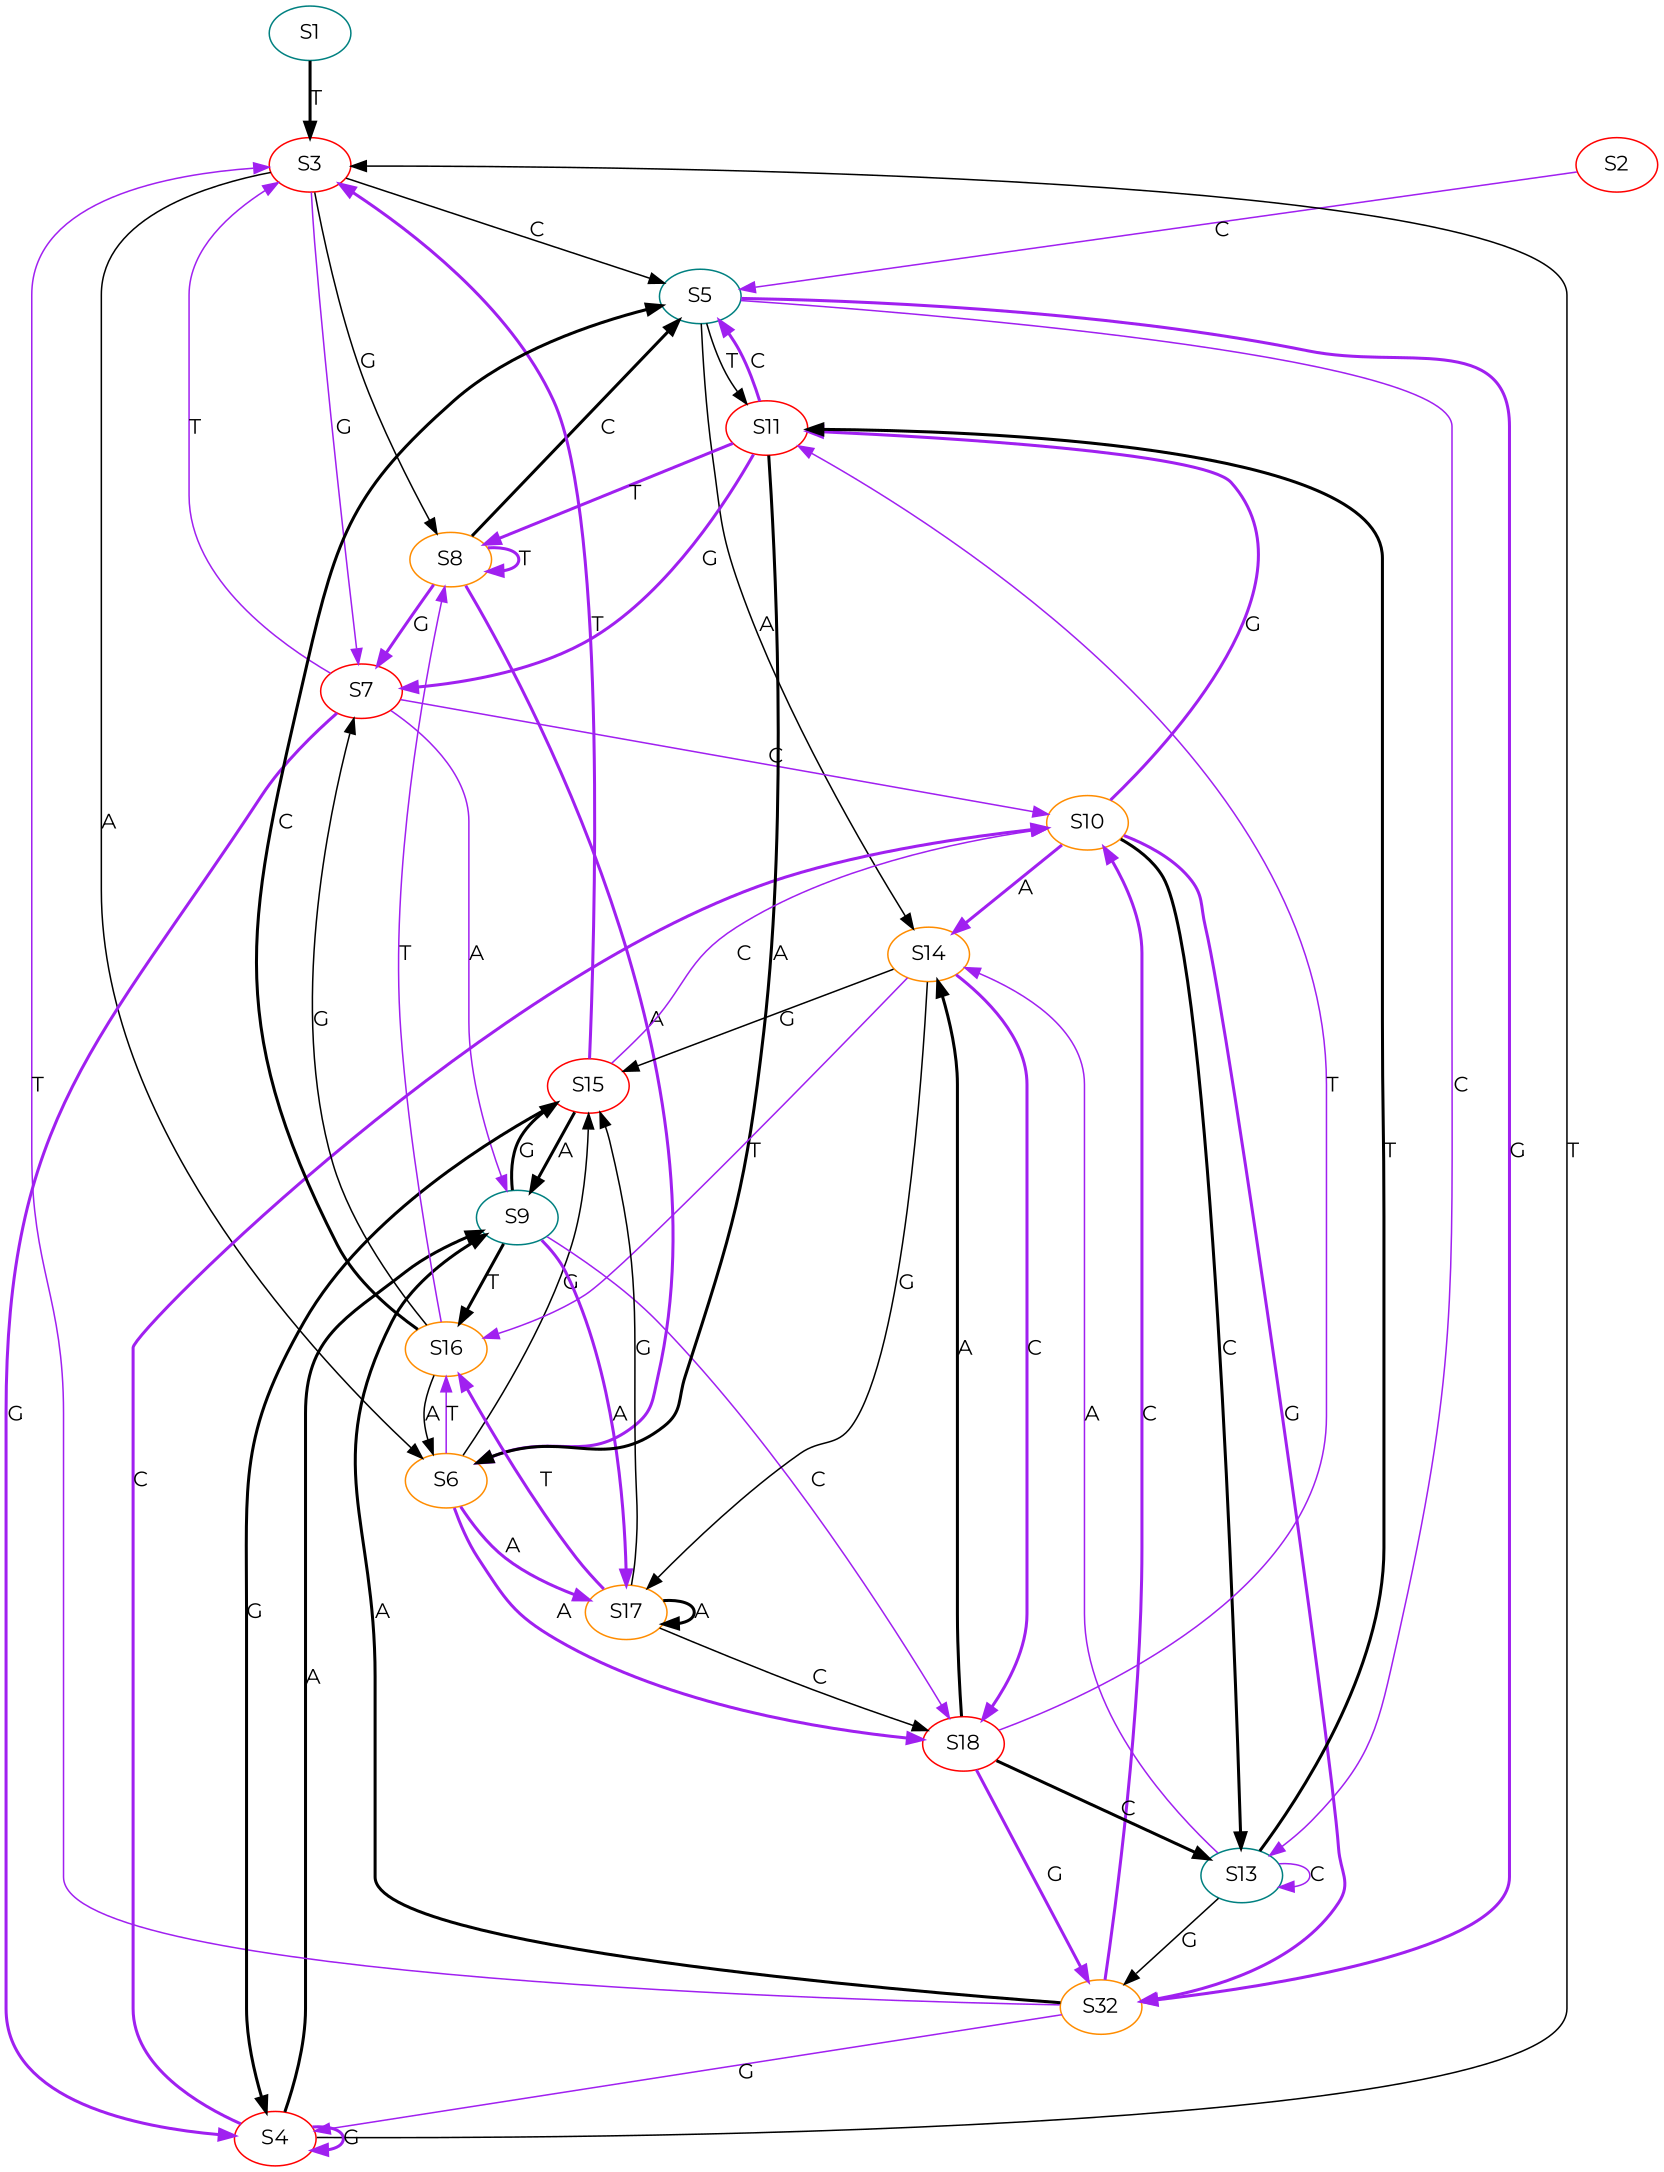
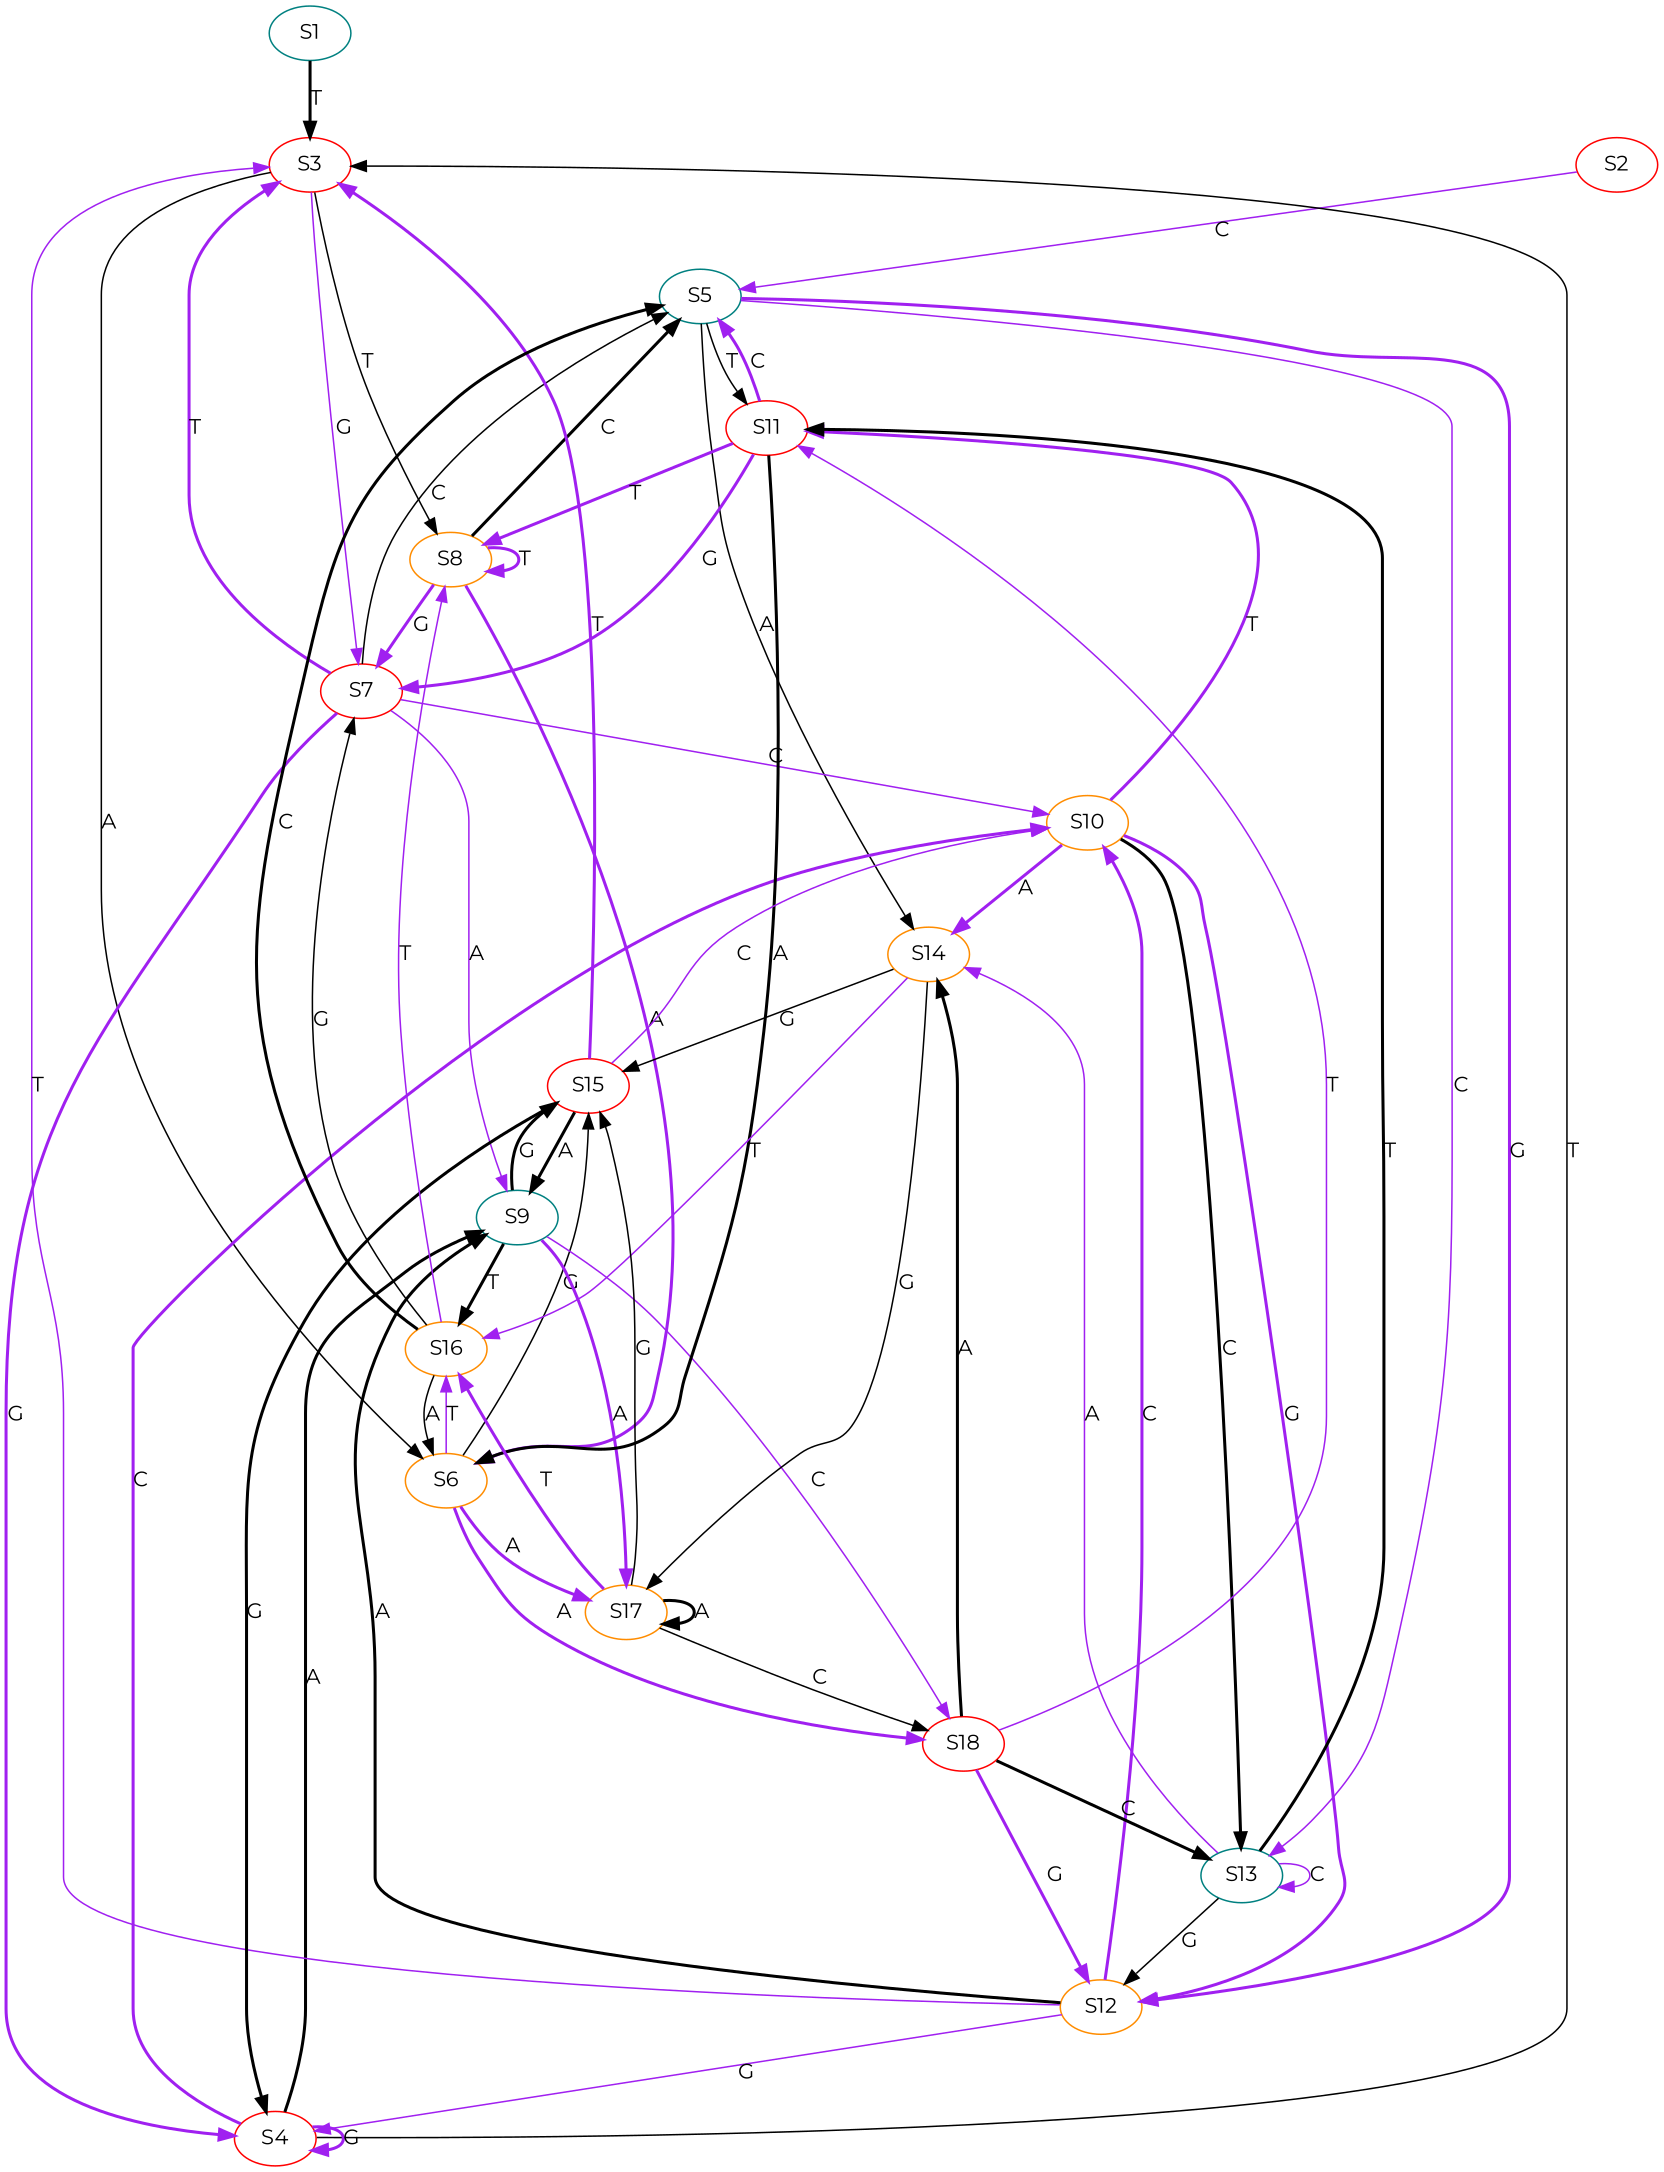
edge "S3" -> "S5": now "S7" -> "S5"
edge "S3" -> "S8": label "G" -> "T"
edge "S7" -> "S3": style solid -> bold
edge "S10" -> "S11": label "G" -> "T"
edge "S14" -> "S18": removed, label "C"
node "S32": label "S32" -> "S12"
